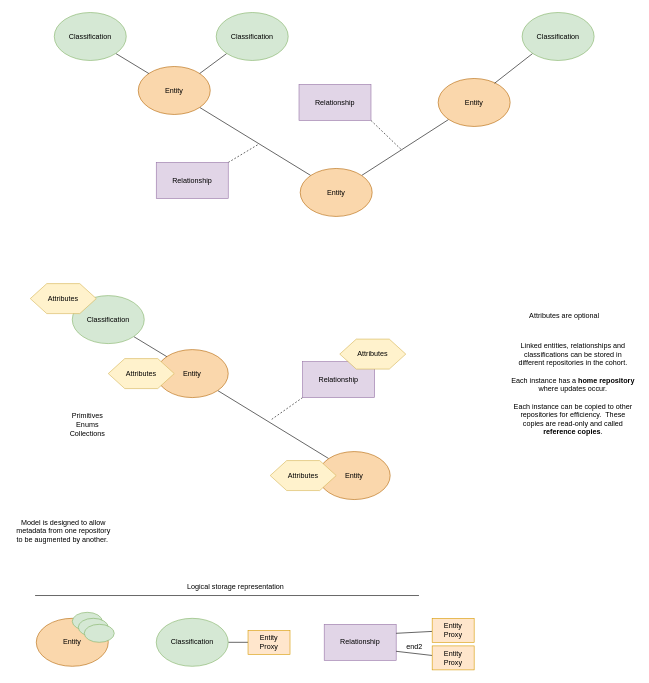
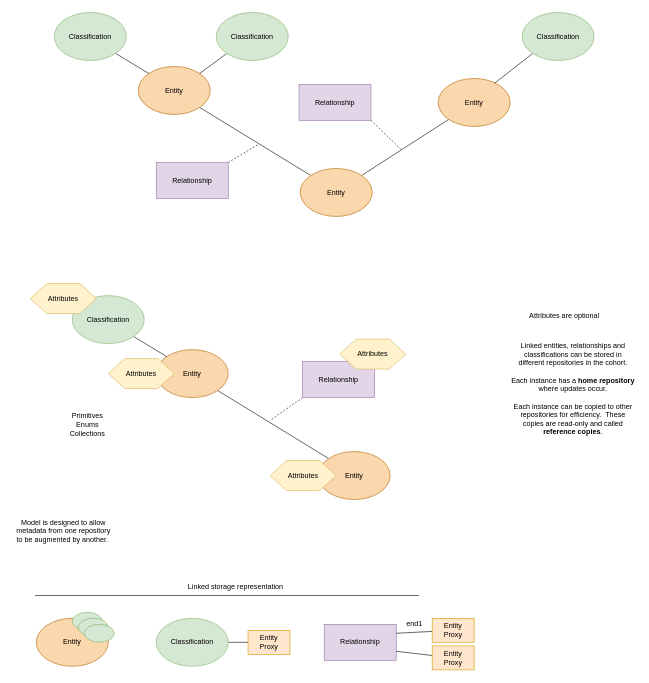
node "Logical storage representation": label "Logical storage representation" -> "Linked storage representation"
node "end1": added
node "end2": removed
